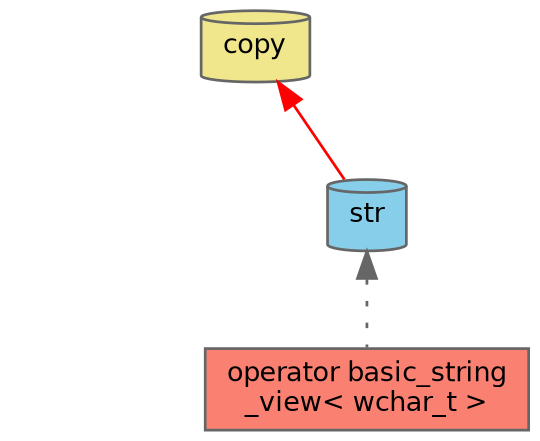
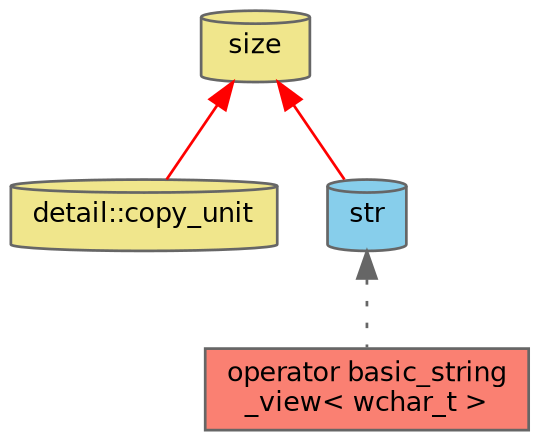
node "copy": label "copy" -> "size"
node "detail::copy_unit": added
